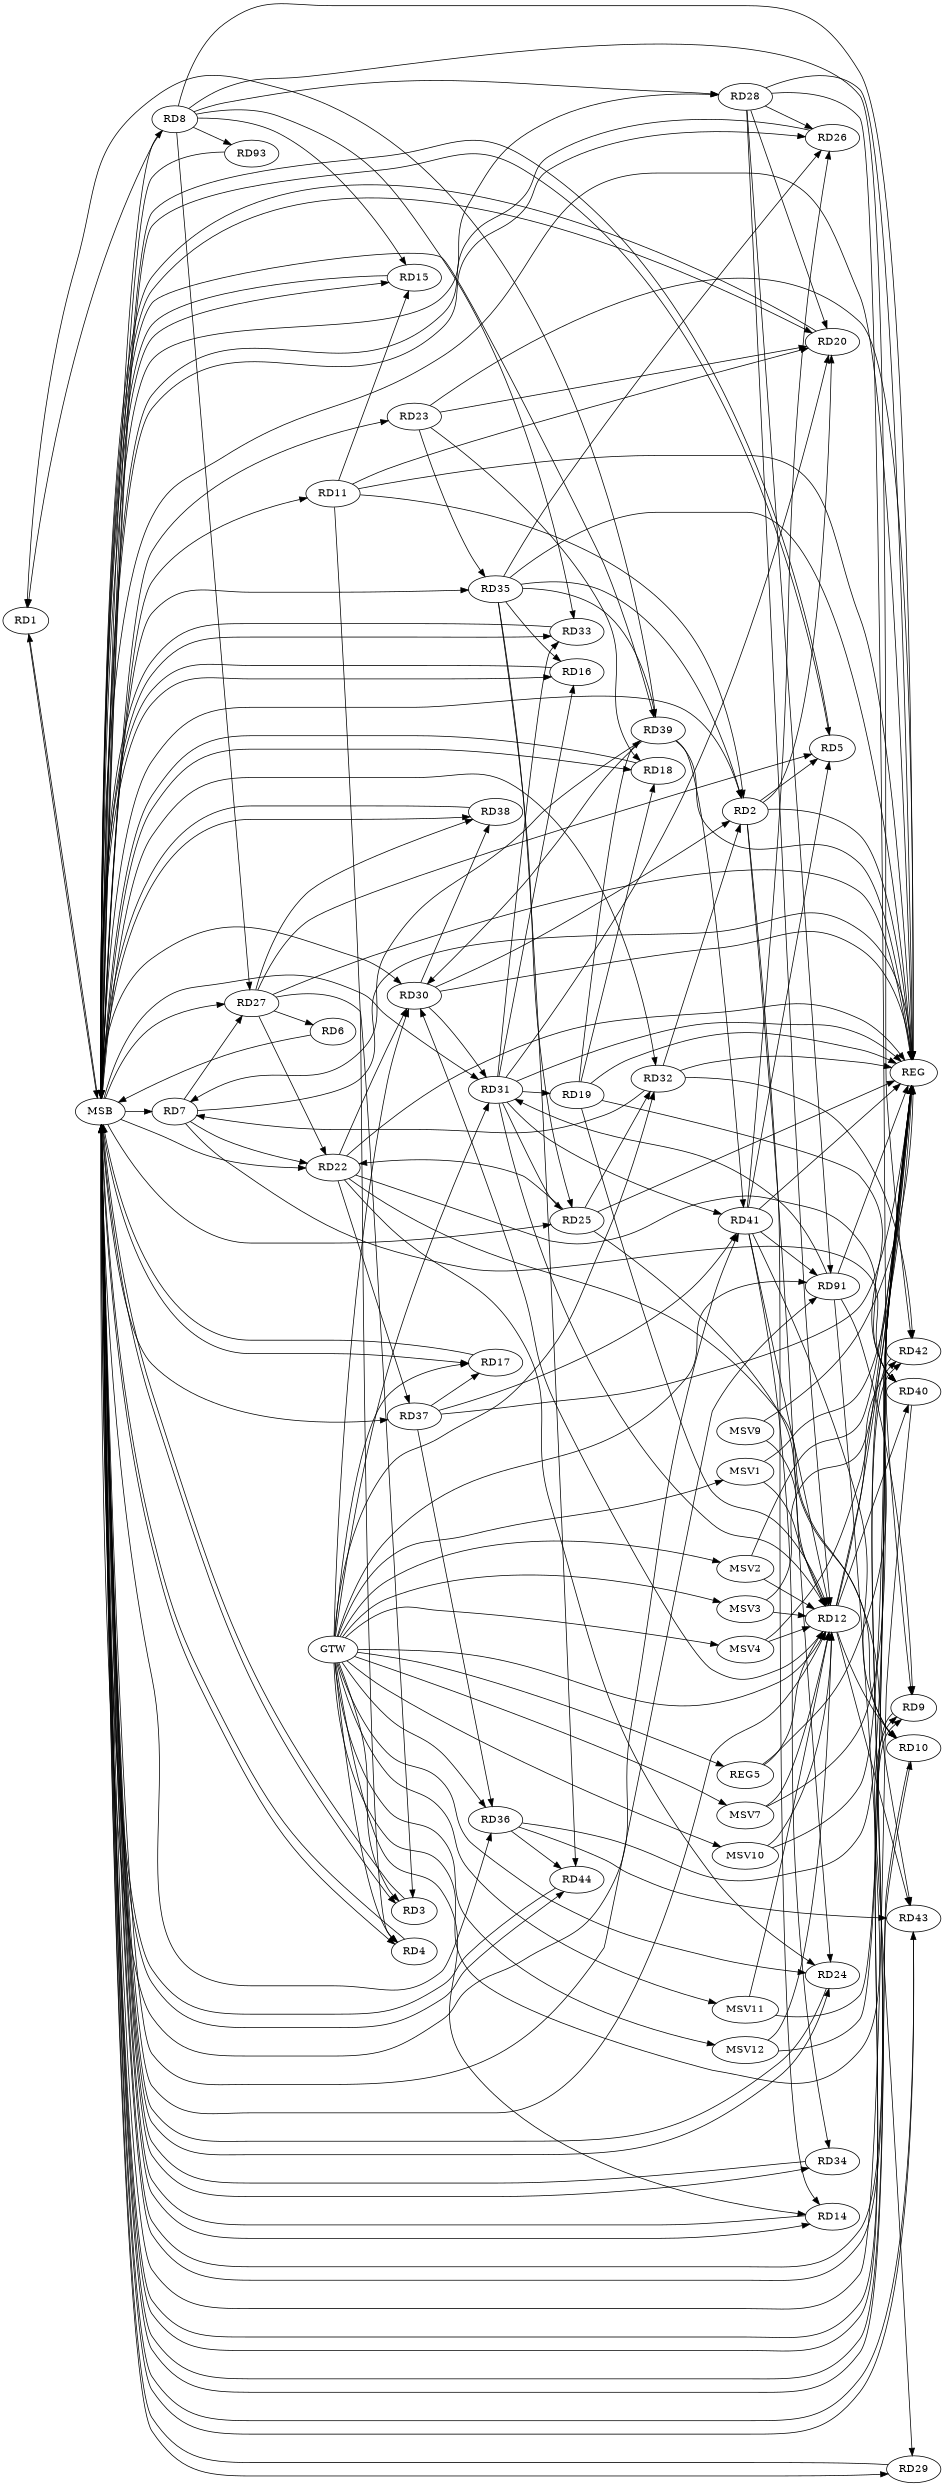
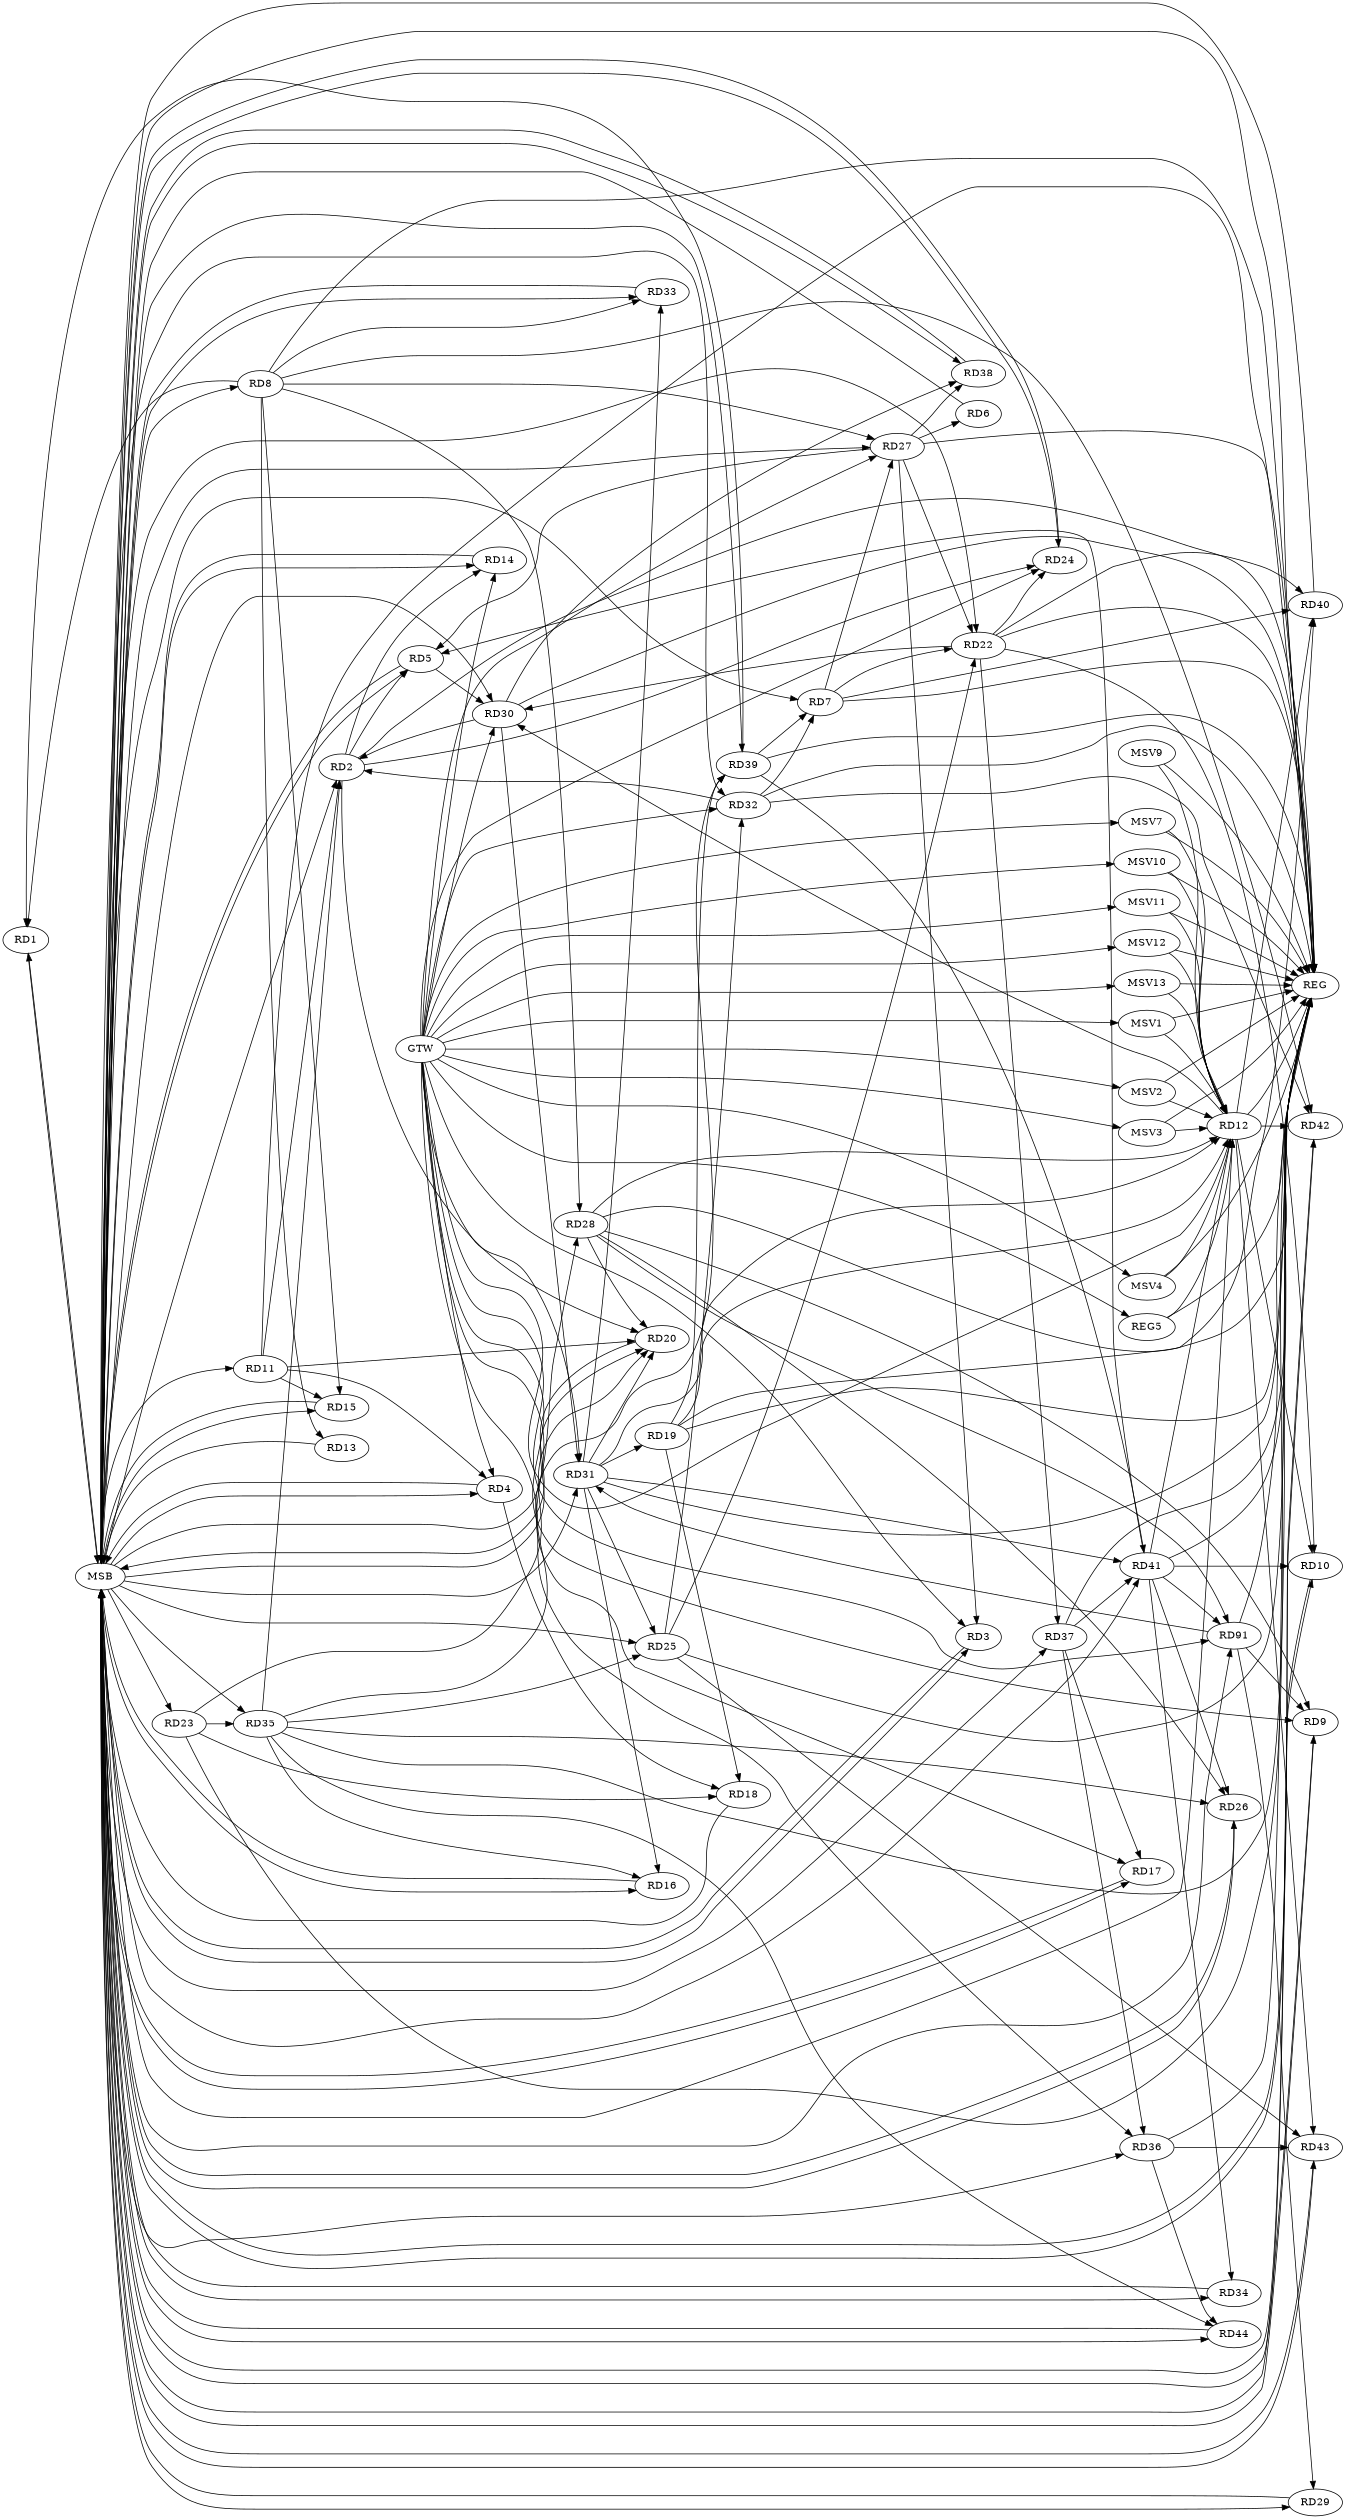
node "RD93": label "RD93" -> "RD13"
edge "GTW" -> "RD27": added
edge "MSB" -> "RD18": now "RD4" -> "RD18"
edge "RD39" -> "RD30": now "RD5" -> "RD30"
node "MSV13": added
